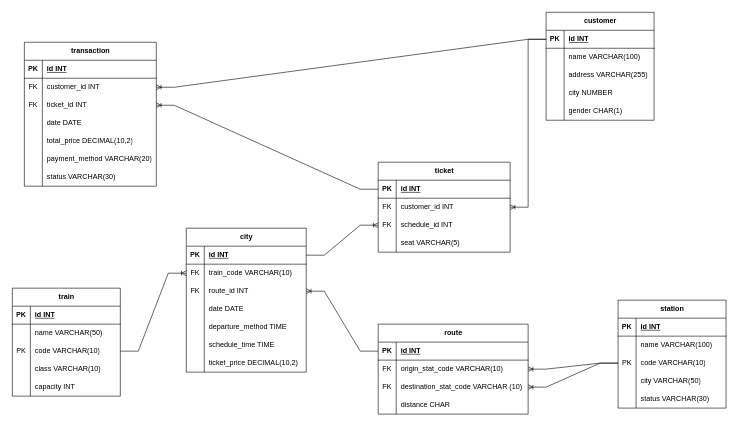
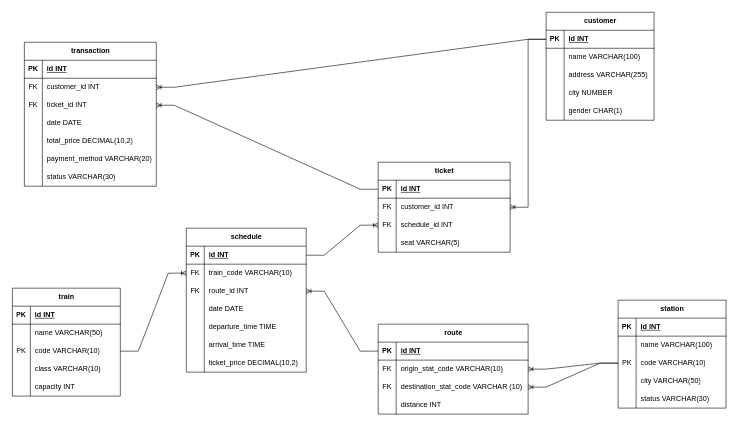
node "city": label "city" -> "schedule"
node "departure_method TIME": label "departure_method TIME" -> "departure_time TIME"
node "schedule_time TIME": label "schedule_time TIME" -> "arrival_time TIME"
node "distance CHAR": label "distance CHAR" -> "distance INT"
